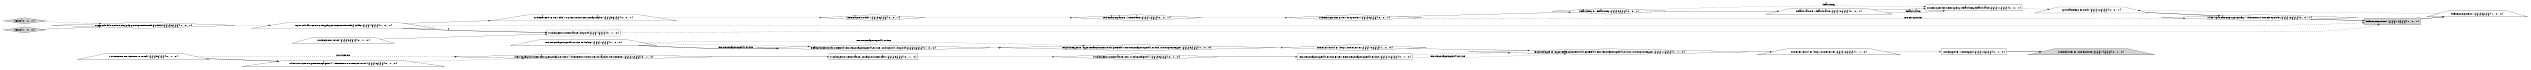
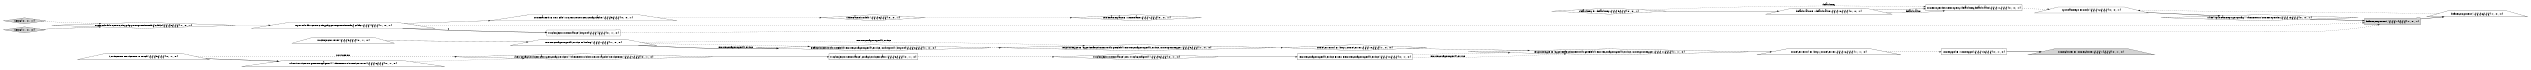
node "someProperties = new Properties()@@@8@@@['0', '0', '1']": removed
edge "MockInjector.reset()@@@3@@@['0', '1', '0']" -> "MockInjector.setInstance(,httpUtil)@@@4@@@['0', '1', '0']": now "MockInjector.reset()@@@3@@@['0', '1', '0']" -> "remoteConfigLongPollService = lookup()@@@7@@@['1', '0', '0']"
